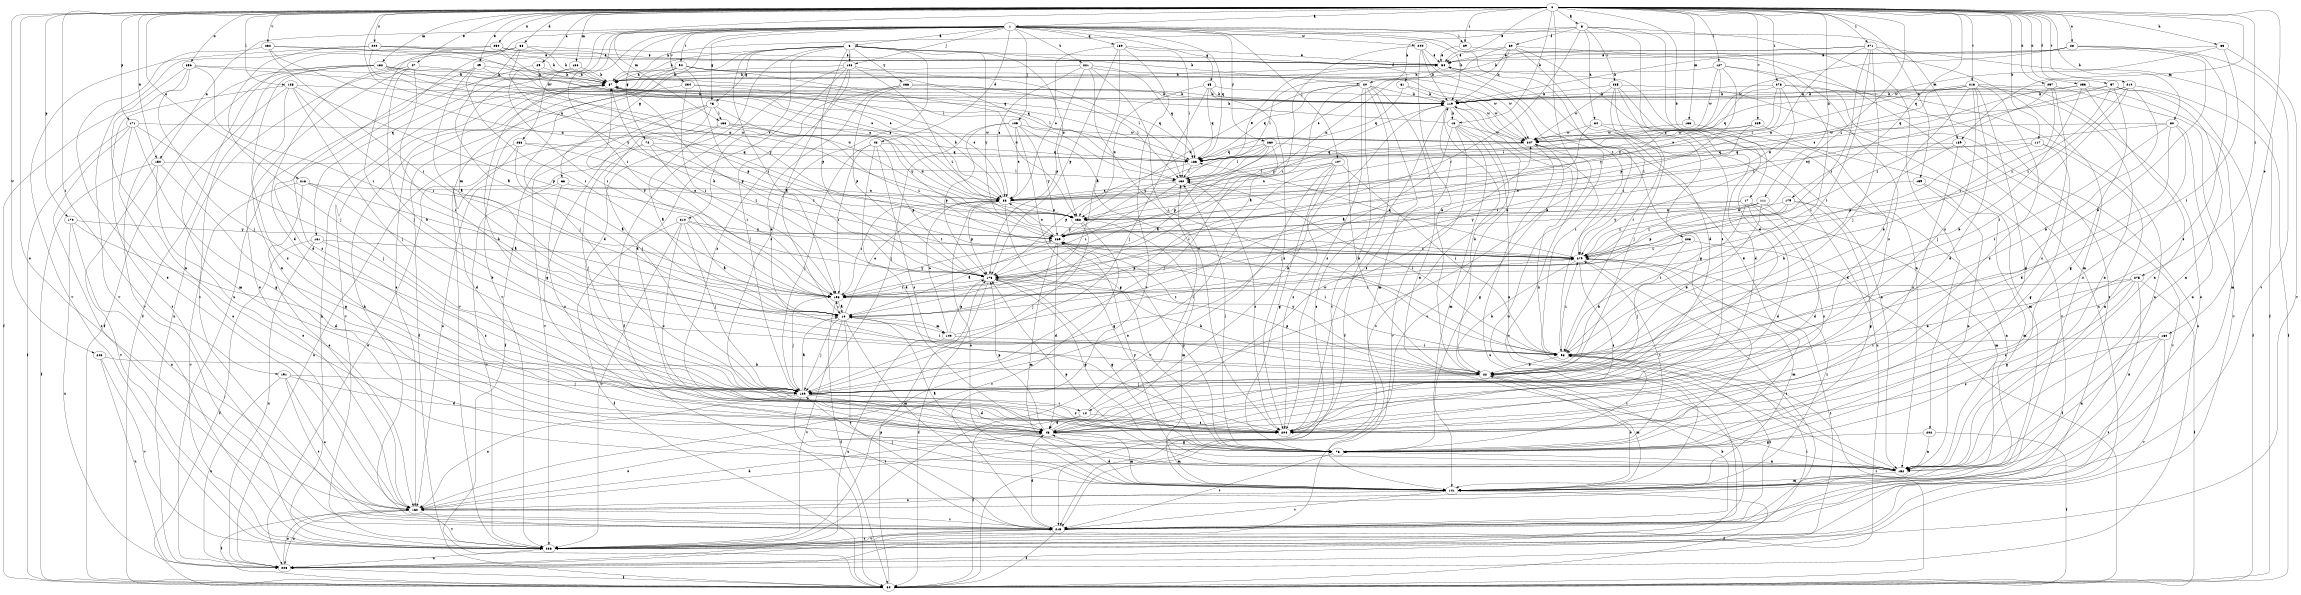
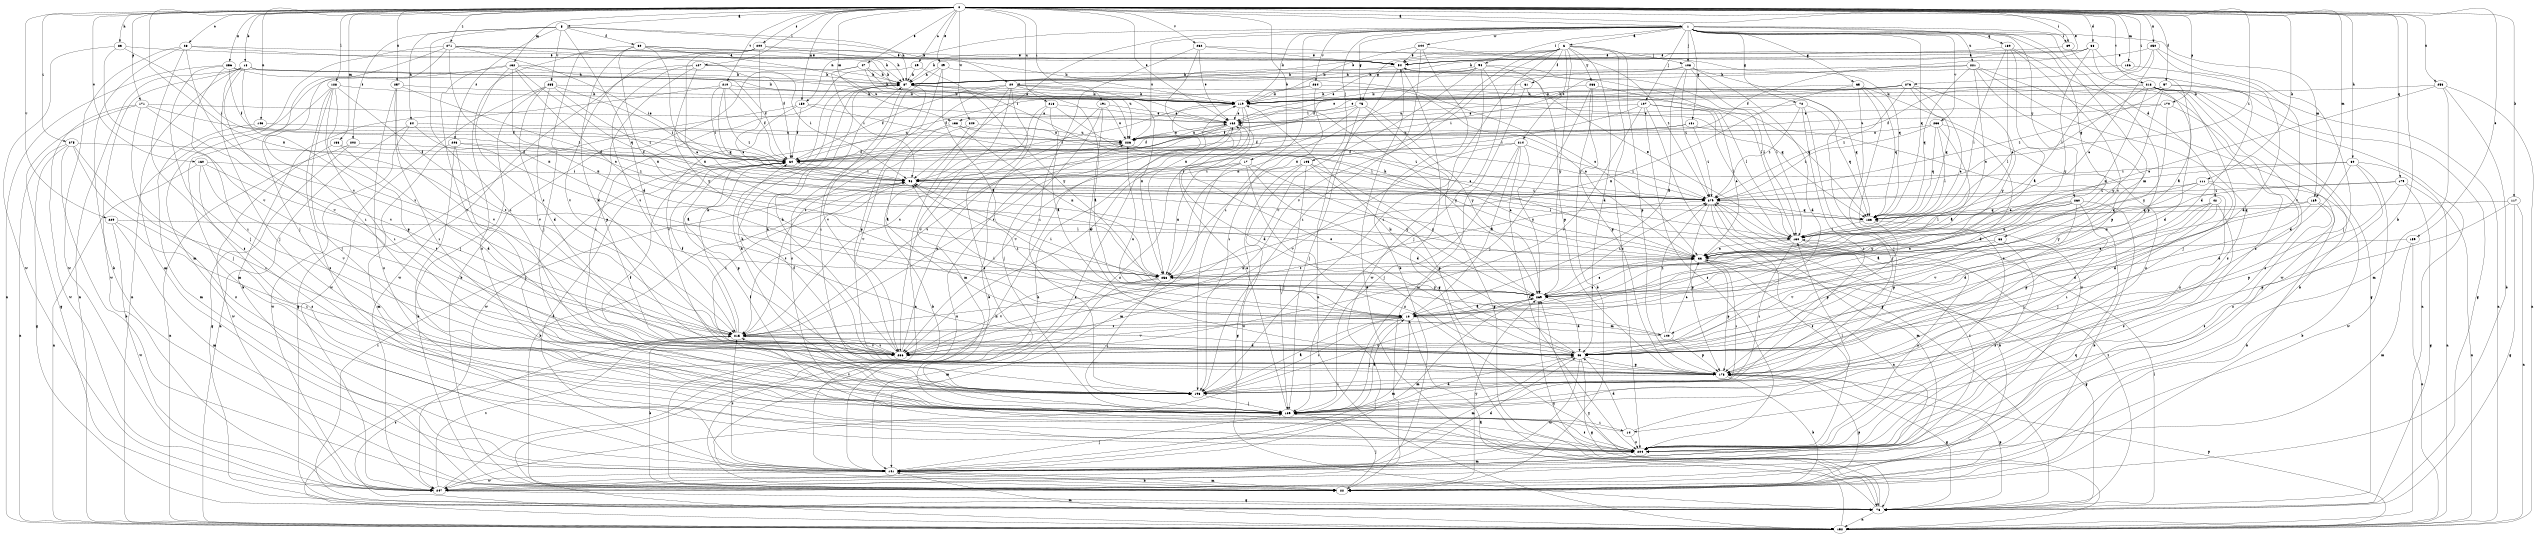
edge "119" -> "18": reversed
node "143": added
edge "133" -> "64": added, label "f"
edge "193" -> "87": label "f" -> "h"
edge "233" -> "130": added, label "l"
edge "139" -> "43": added, label "d"
edge "203" -> "141": added, label "m"
